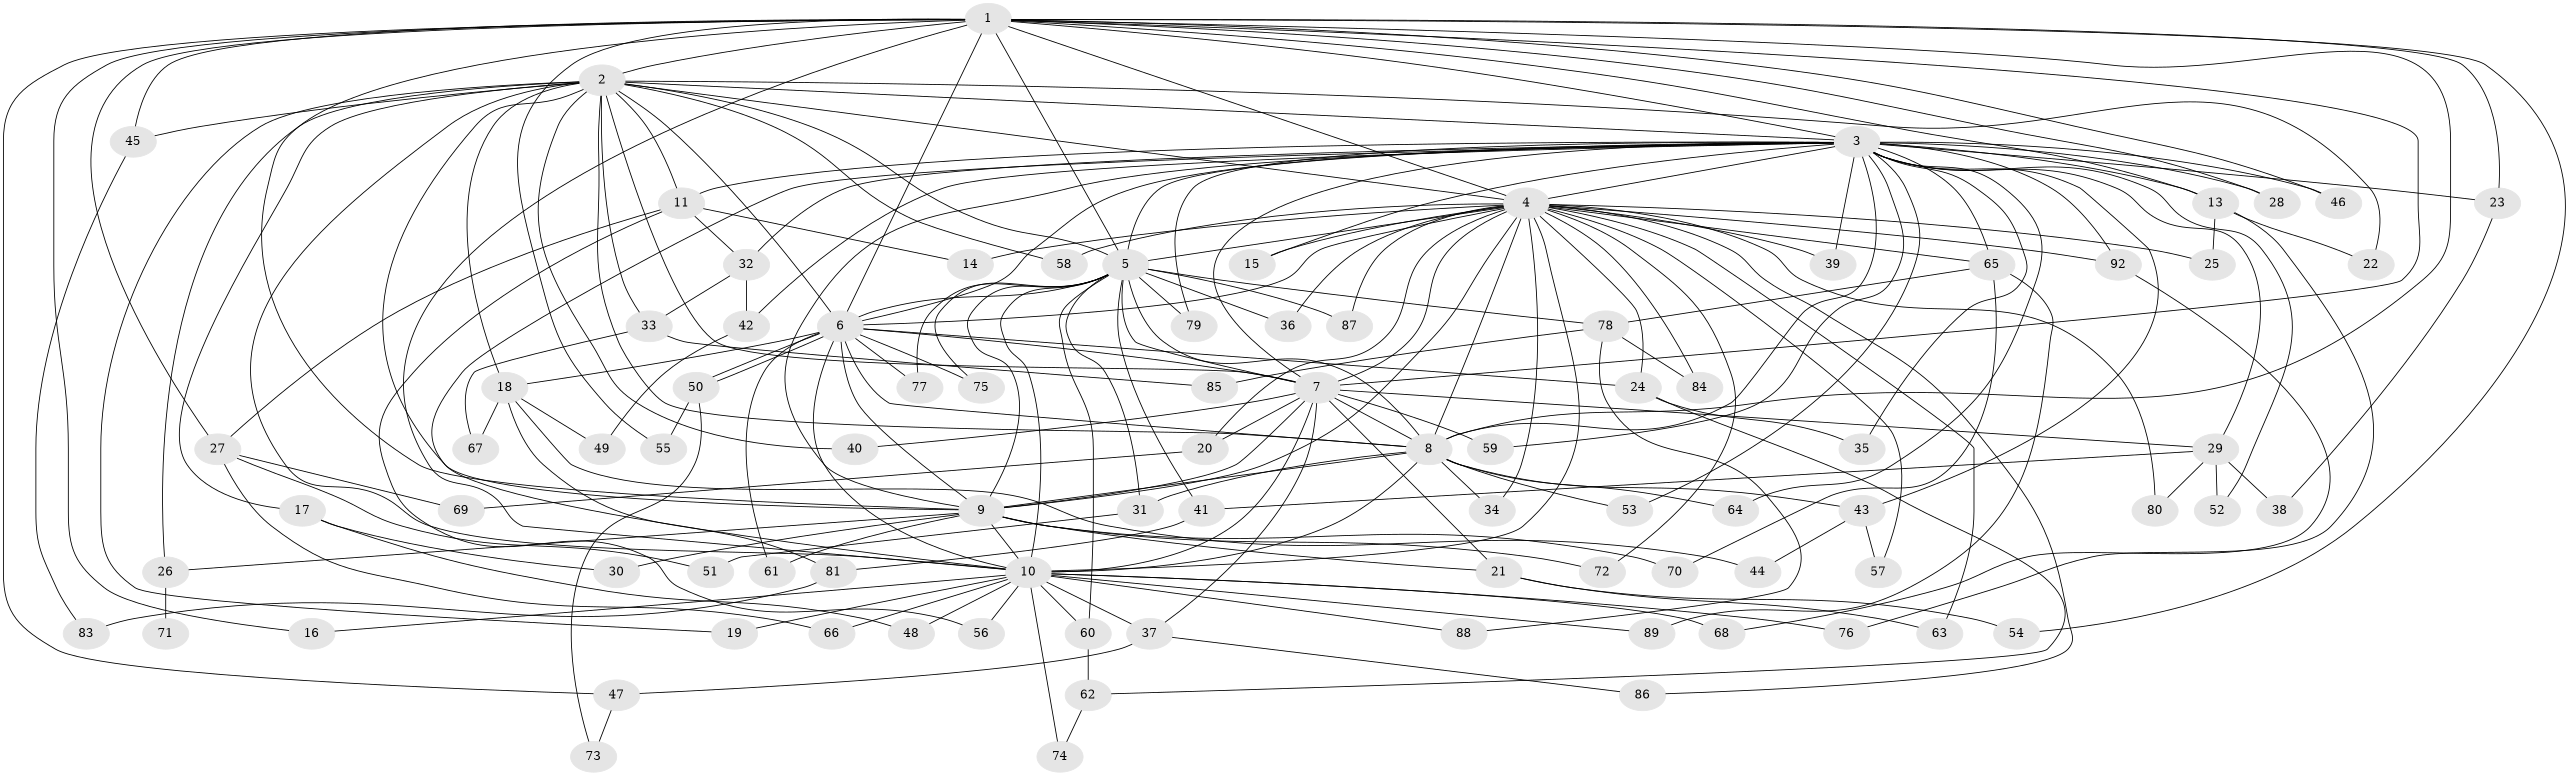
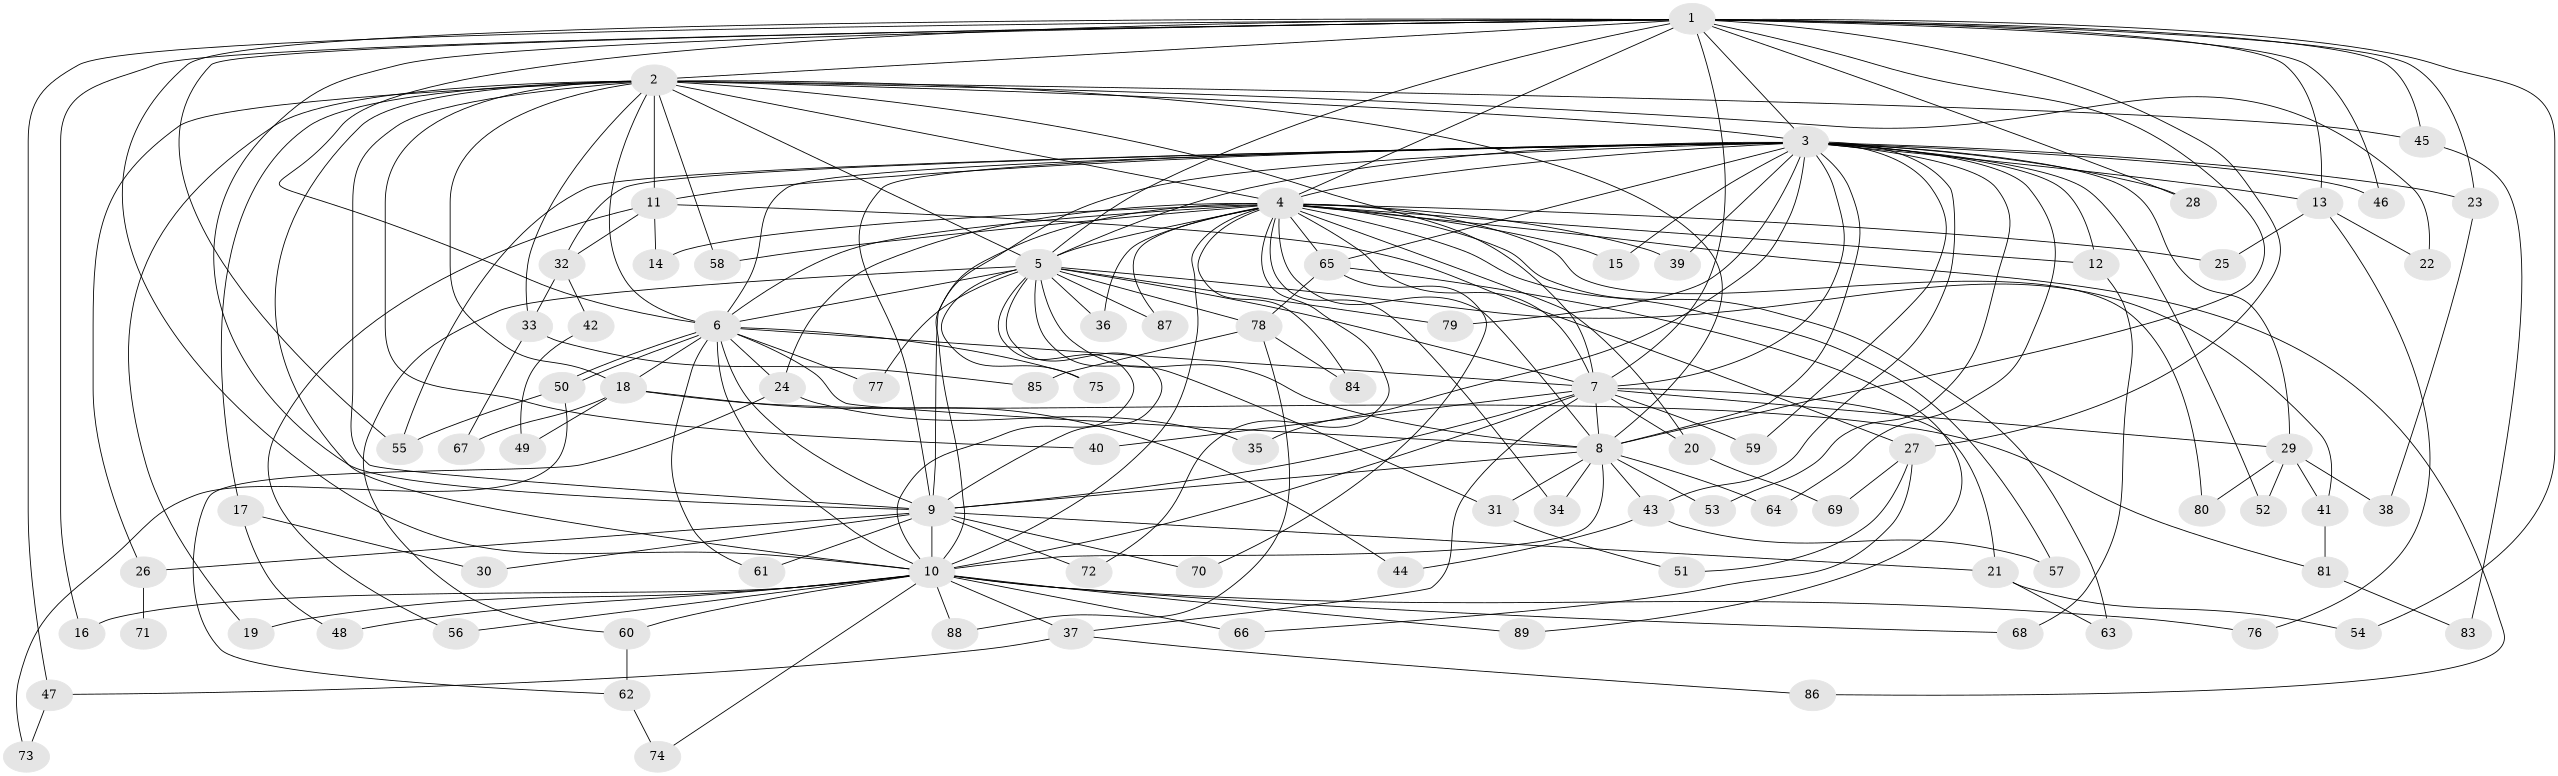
edge "3" -- "42": now "3" -- "55"
node "92": label "92" -> "12"
